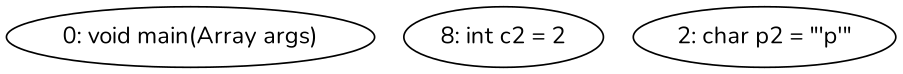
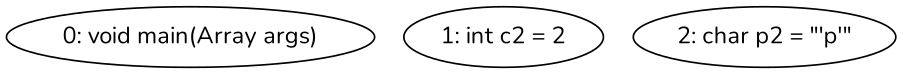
node "8: int c2 = 2": label "8: int c2 = 2" -> "1: int c2 = 2"
